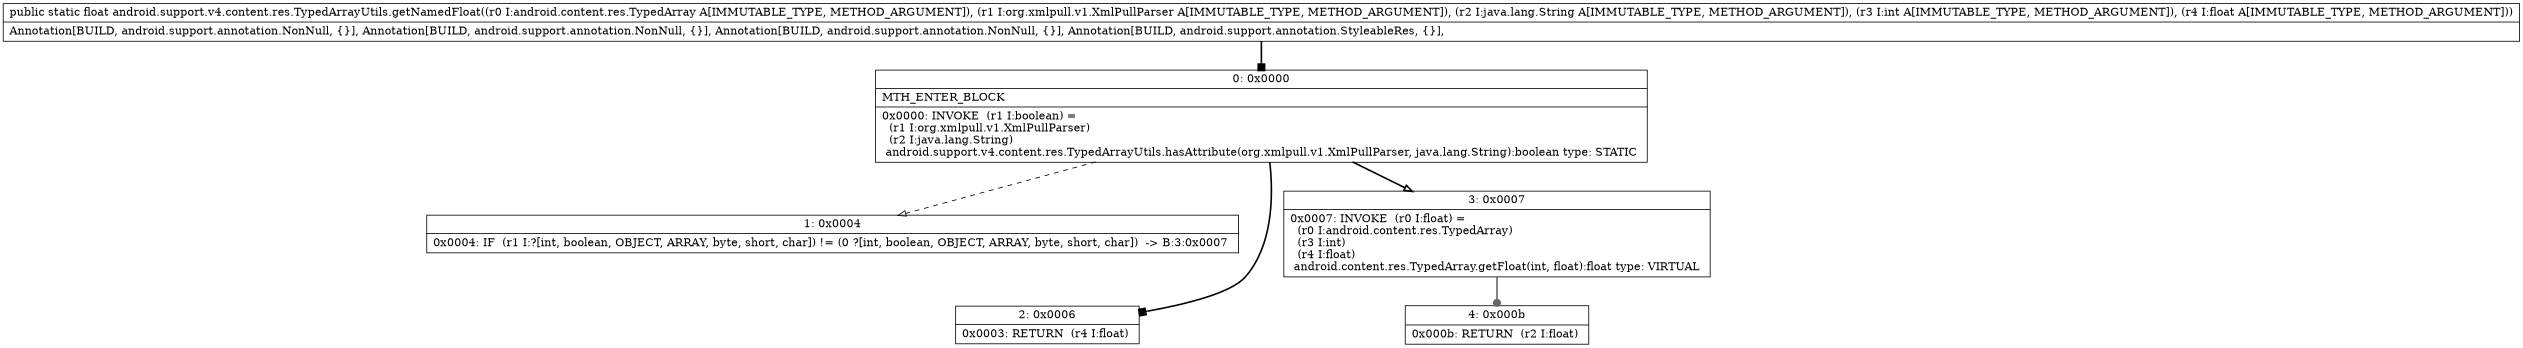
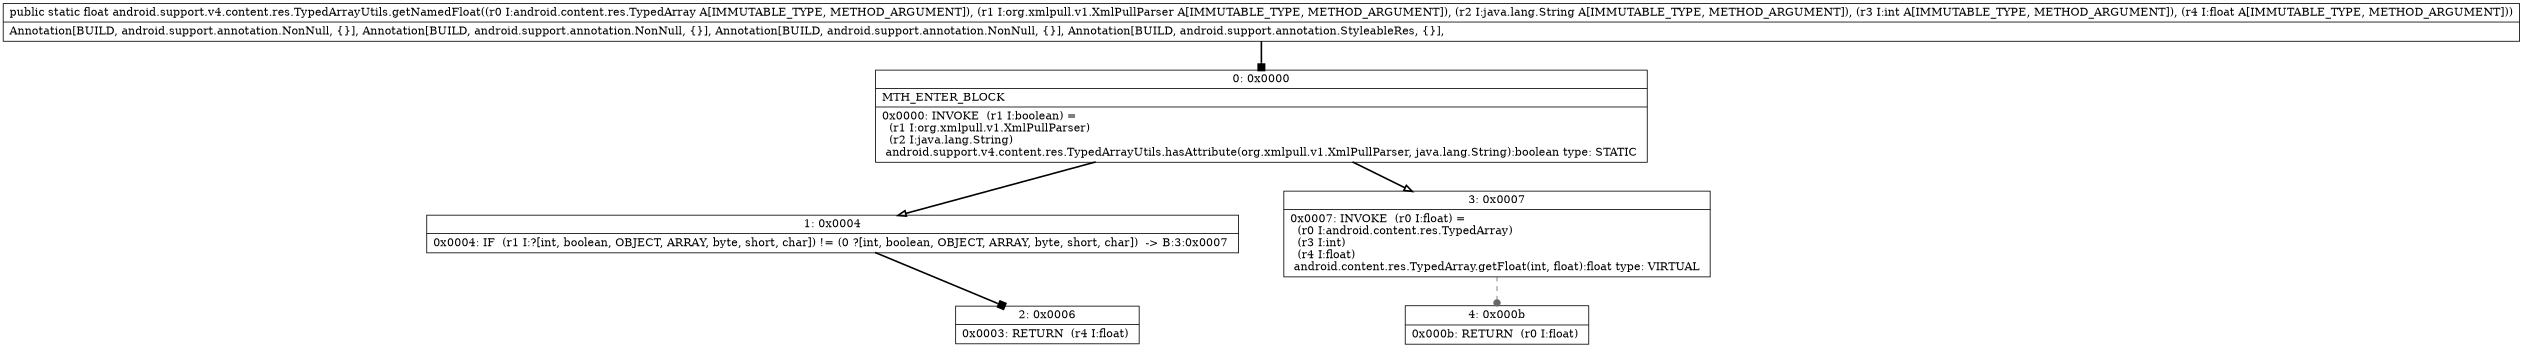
edge "0: 0x0000" -> "1: 0x0004": style dashed -> bold
edge "0: 0x0000" -> "2: 0x0006": now "1: 0x0004" -> "2: 0x0006"
edge "3: 0x0007" -> "4: 0x000b": style bold -> dashed
node "4: 0x000b": text "0x000b: RETURN  (r2 I:float)" -> "0x000b: RETURN  (r0 I:float)"
